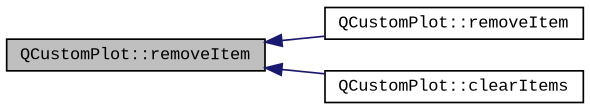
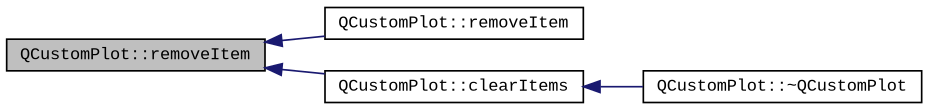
node "QCustomPlot::~QCustomPlot": added
